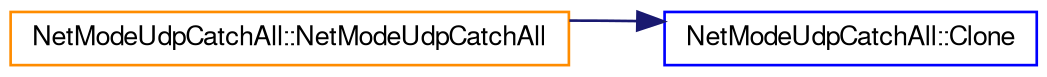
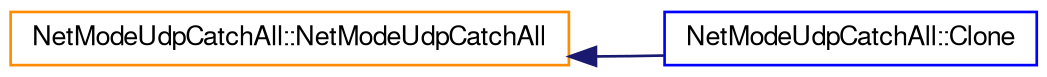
edge "NetModeUdpCatchAll::NetModeUdpCatchAll" -> "NetModeUdpCatchAll::Clone": reversed
